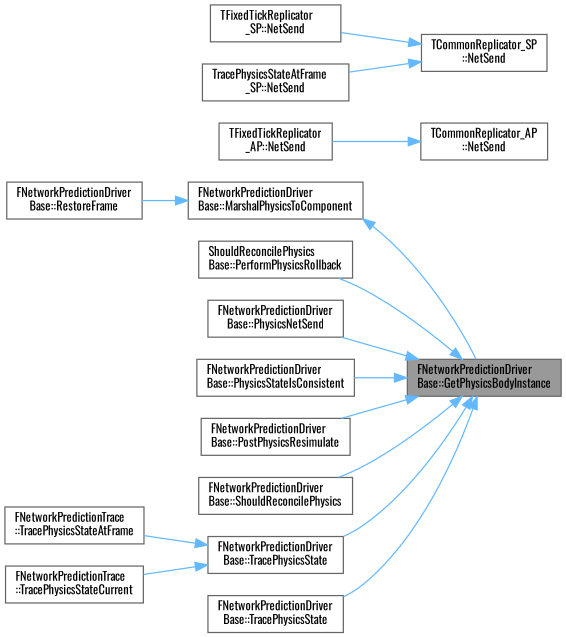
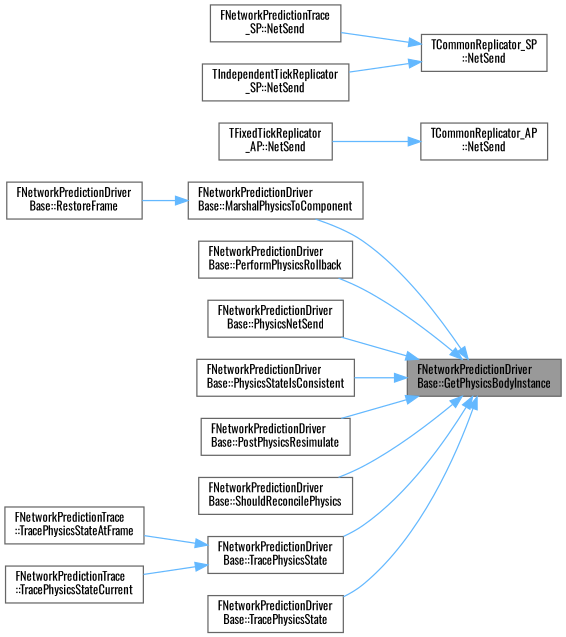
node "TFixedTickReplicator _SP::NetSend": label "TFixedTickReplicator _SP::NetSend" -> "FNetworkPredictionTrace _SP::NetSend"
node "TracePhysicsStateAtFrame _SP::NetSend": label "TracePhysicsStateAtFrame _SP::NetSend" -> "TIndependentTickReplicator _SP::NetSend"
node "ShouldReconcilePhysics Base::PerformPhysicsRollback": label "ShouldReconcilePhysics Base::PerformPhysicsRollback" -> "FNetworkPredictionDriver Base::PerformPhysicsRollback"
edge "FNetworkPredictionDriver Base::GetPhysicsBodyInstance" -> "FNetworkPredictionDriver Base::MarshalPhysicsToComponent": reversed
